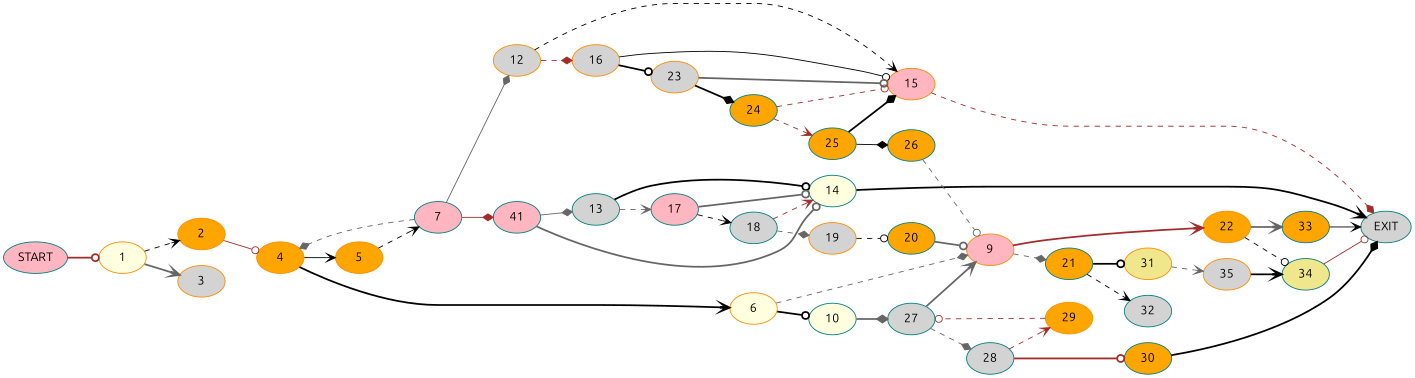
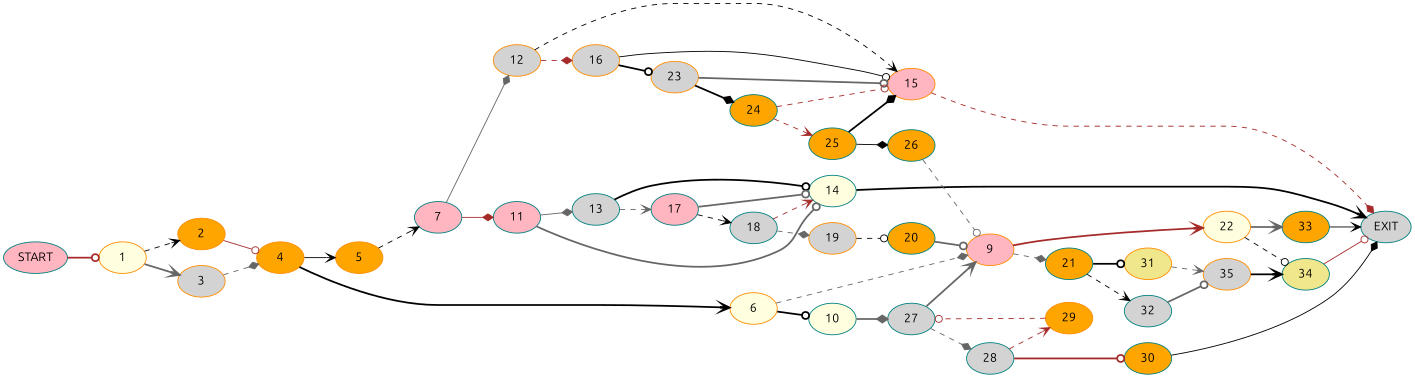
node "41": label "41" -> "11"
node "22": fillcolor orange -> lightyellow
edge "7" -> "4": now "3" -> "4"
edge "32" -> "35": added
edge "30" -> "EXIT": style bold -> solid
